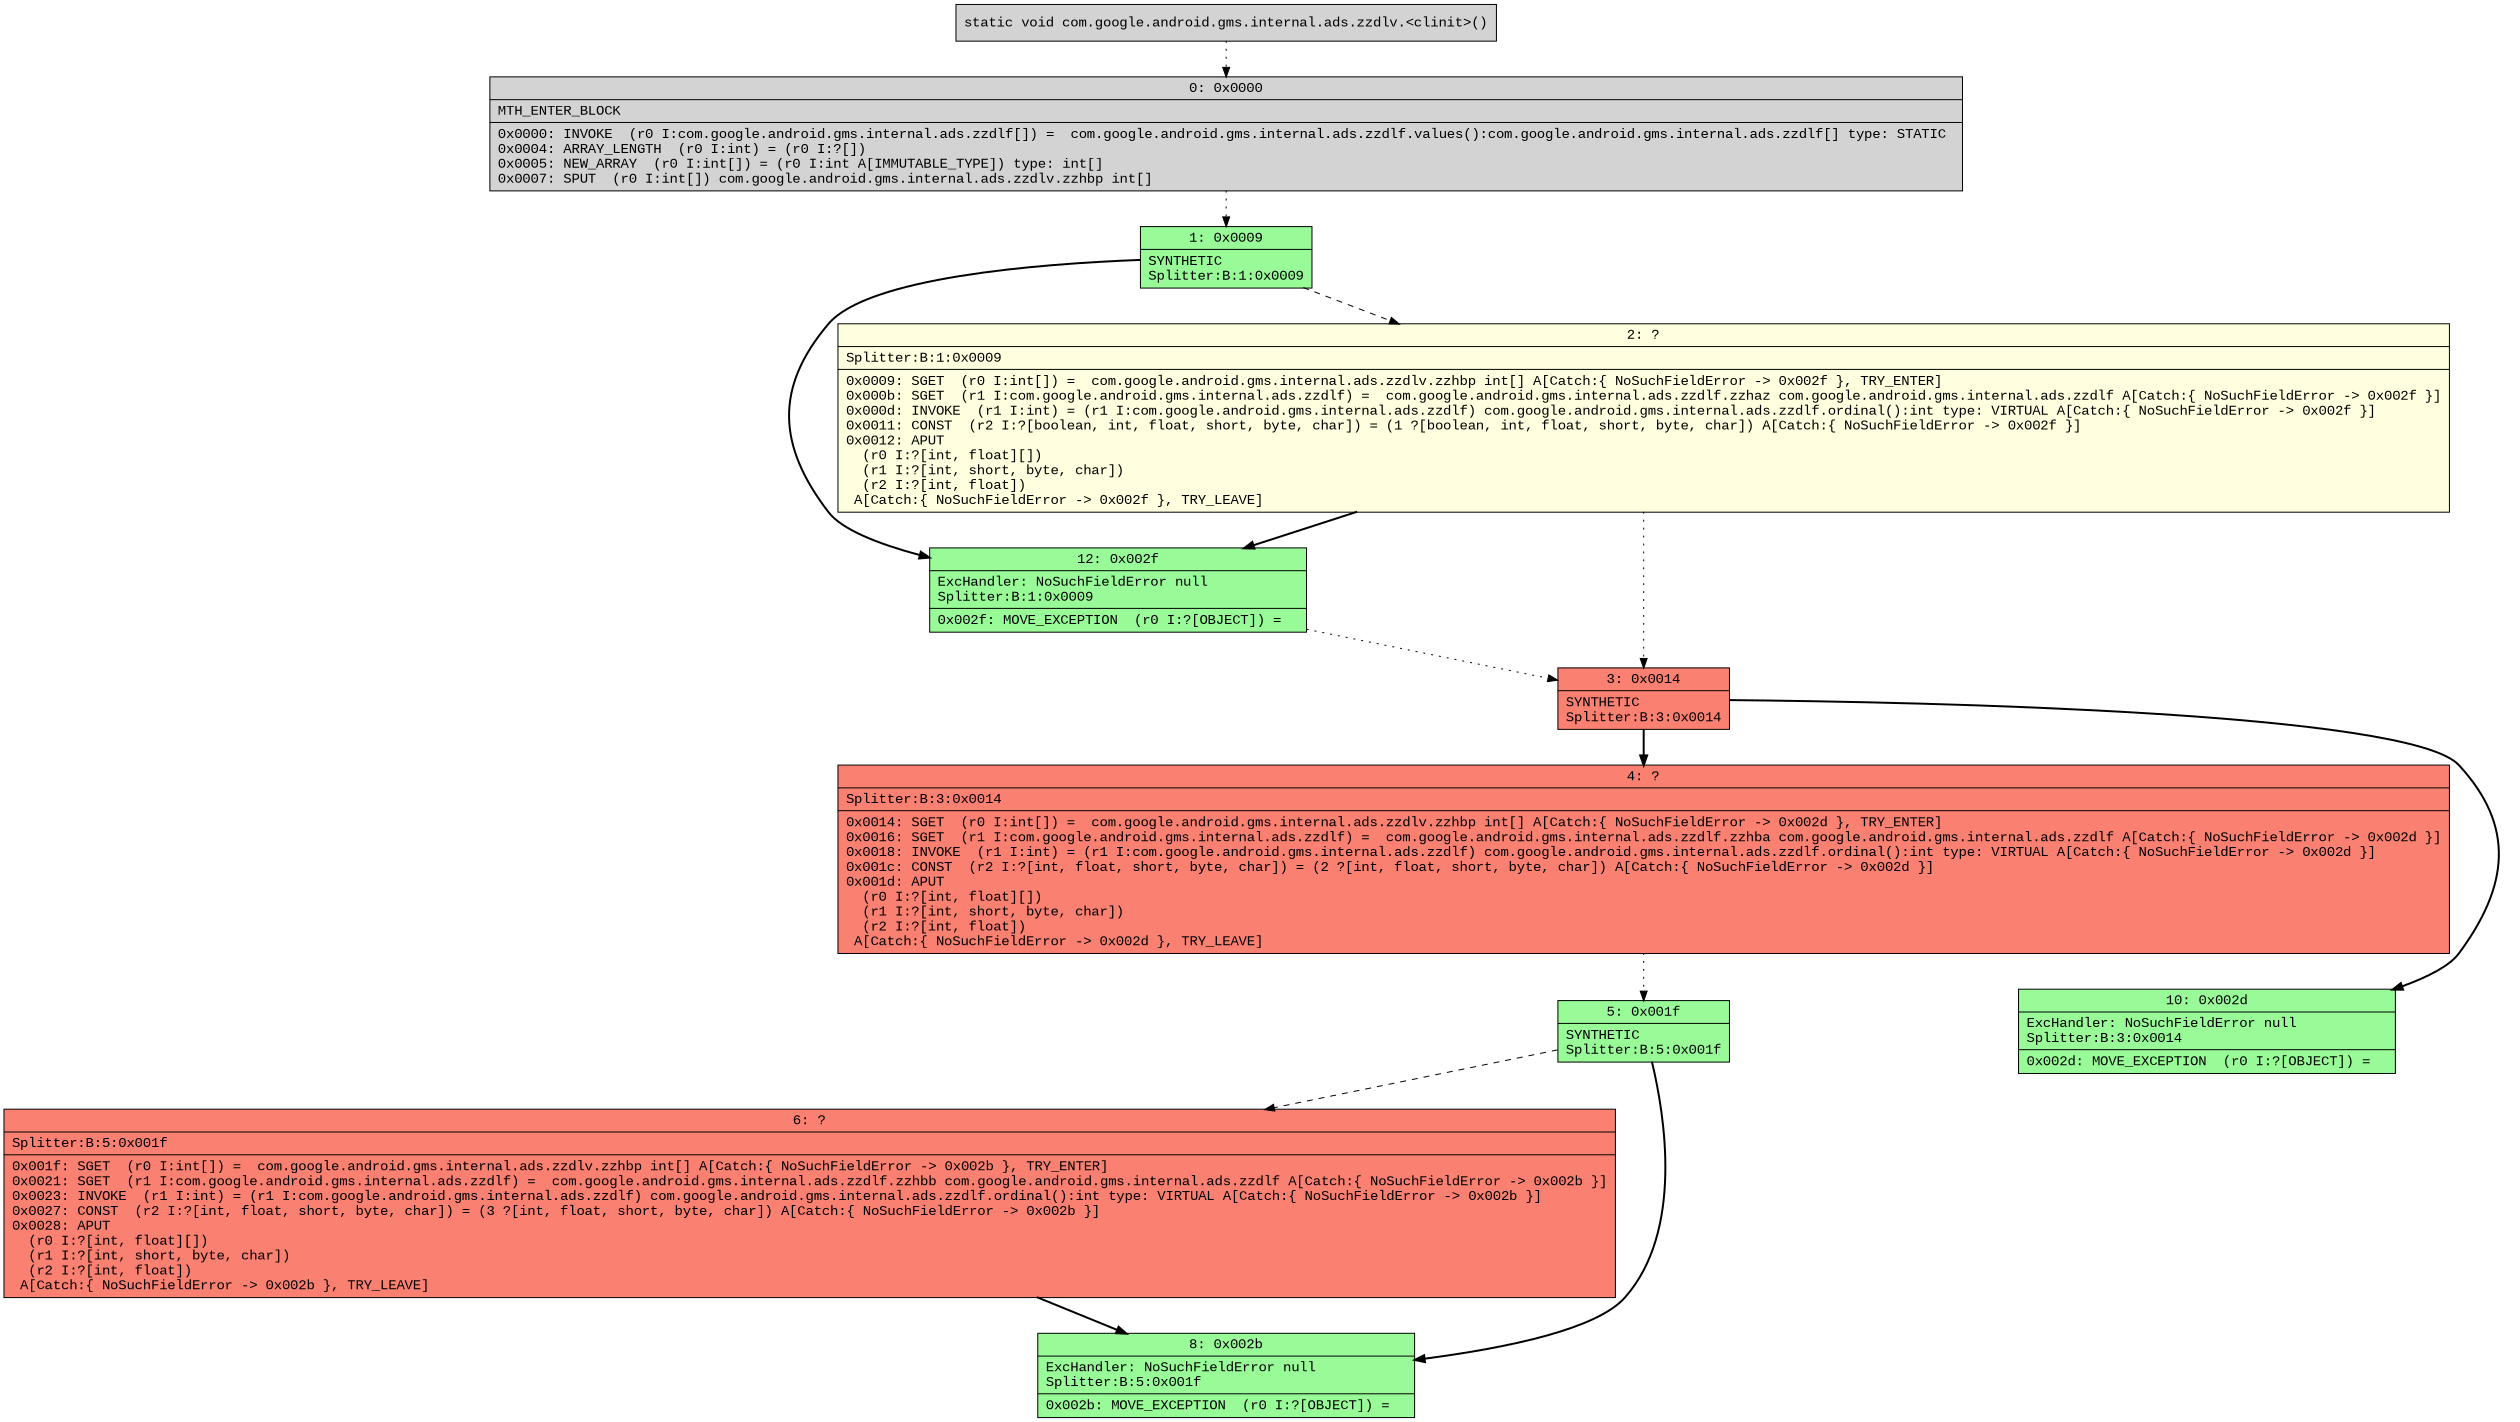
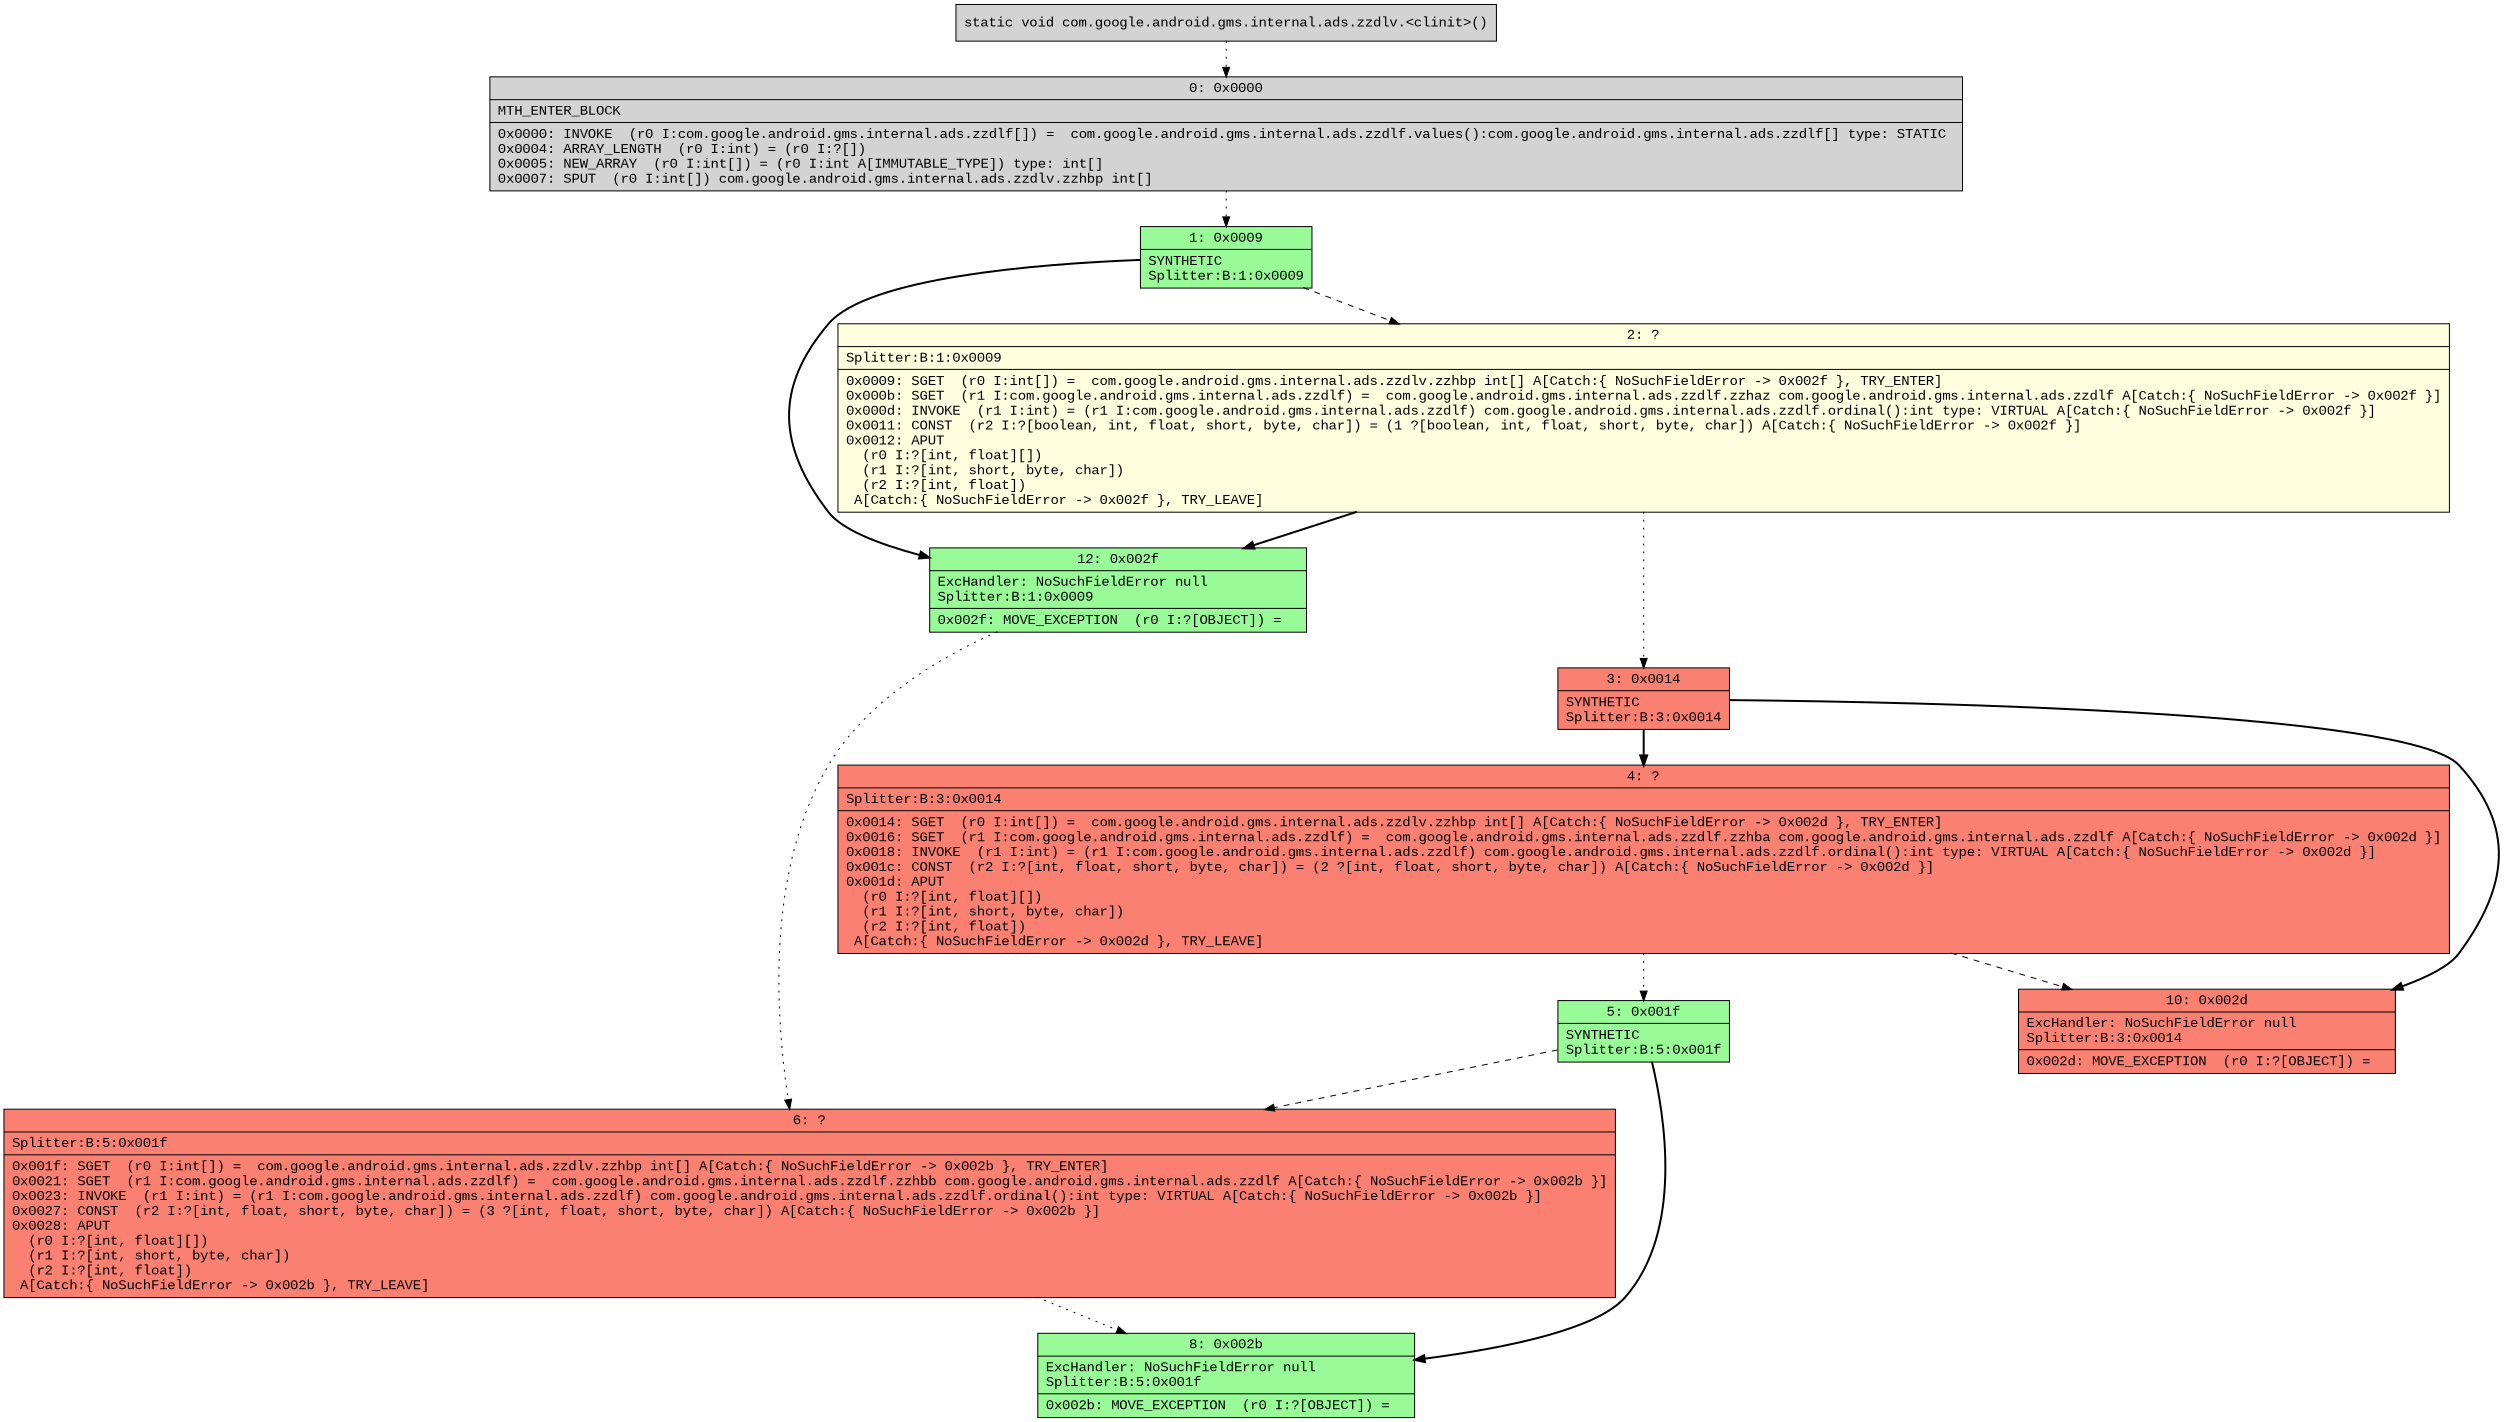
edge "12: 0x002f" -> "3: 0x0014": now "12: 0x002f" -> "6: ?"
edge "4: ?" -> "10: 0x002d": added
node "10: 0x002d": fillcolor palegreen -> salmon
edge "6: ?" -> "8: 0x002b": style bold -> dotted
